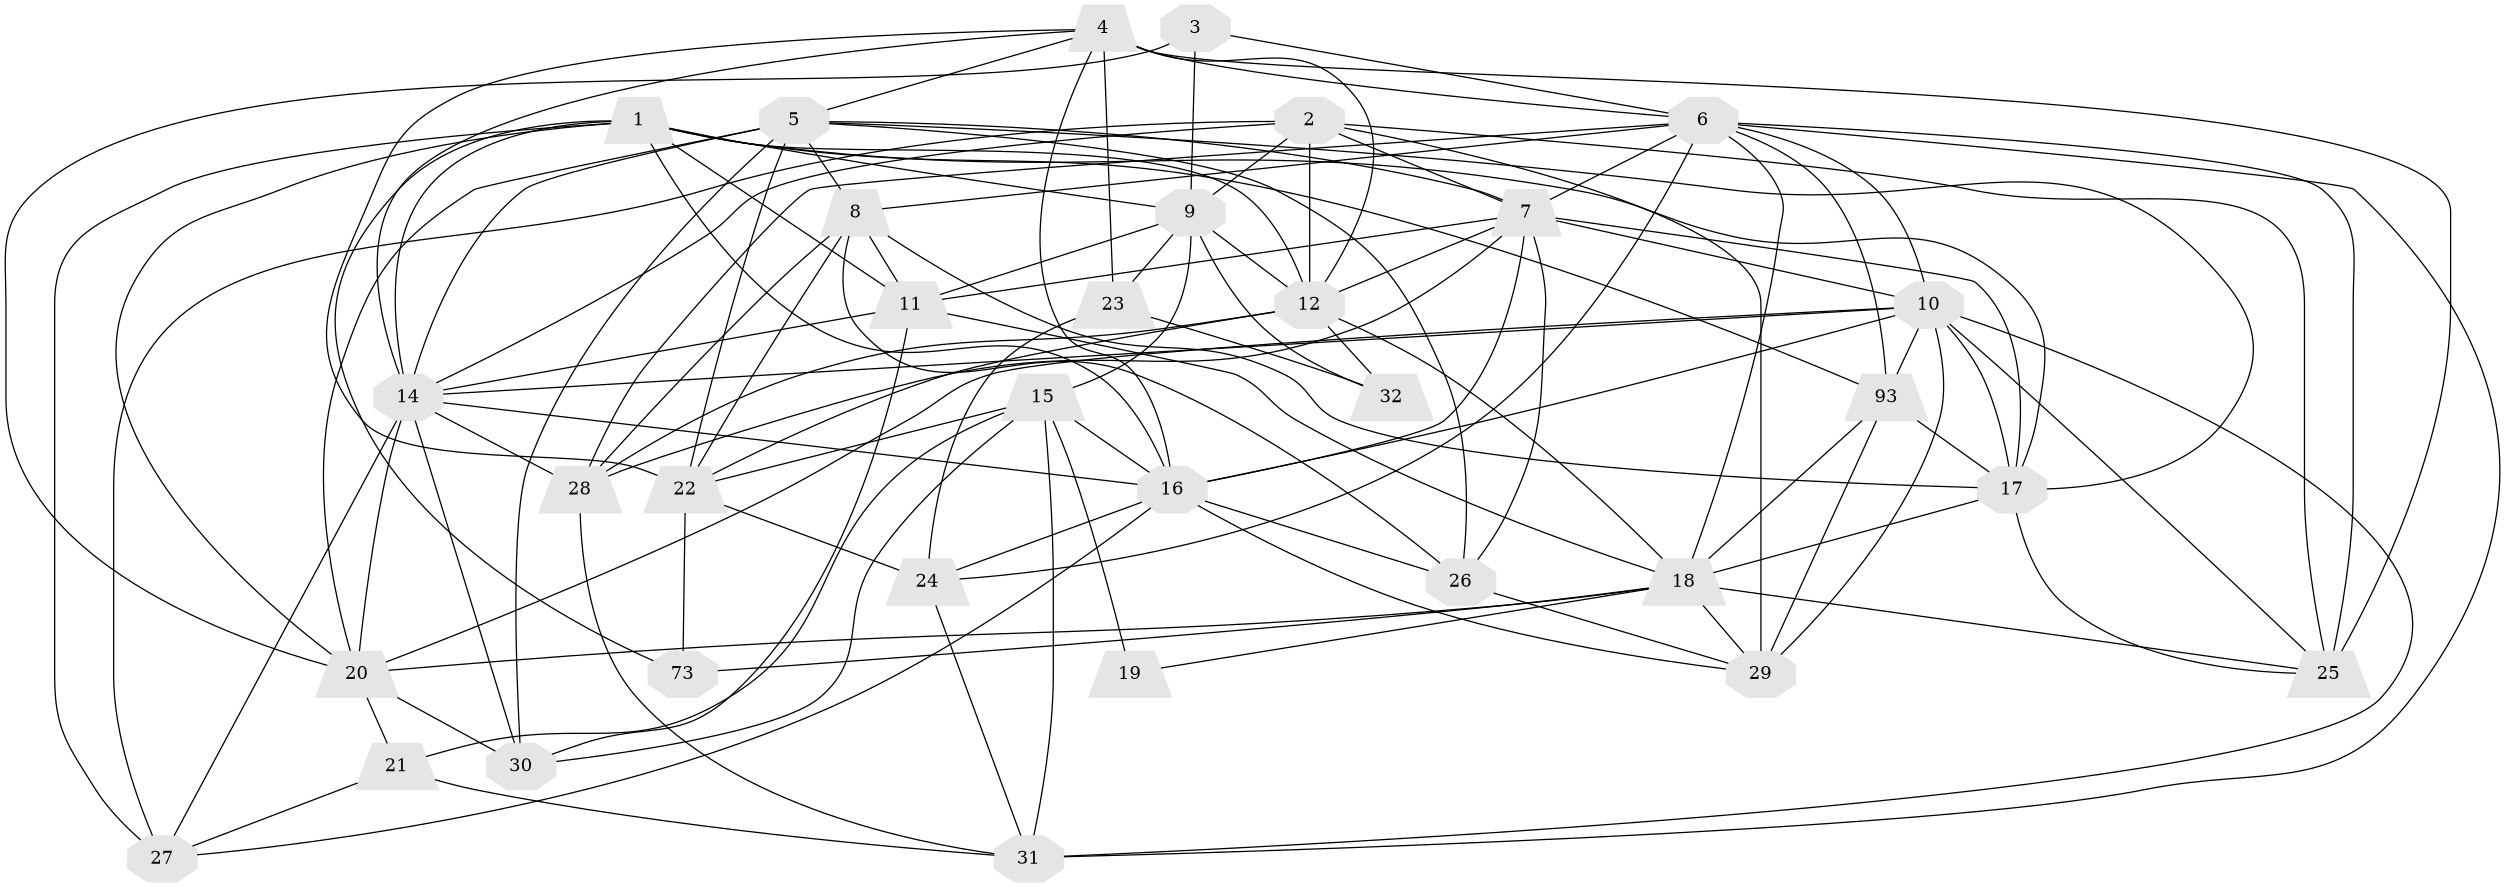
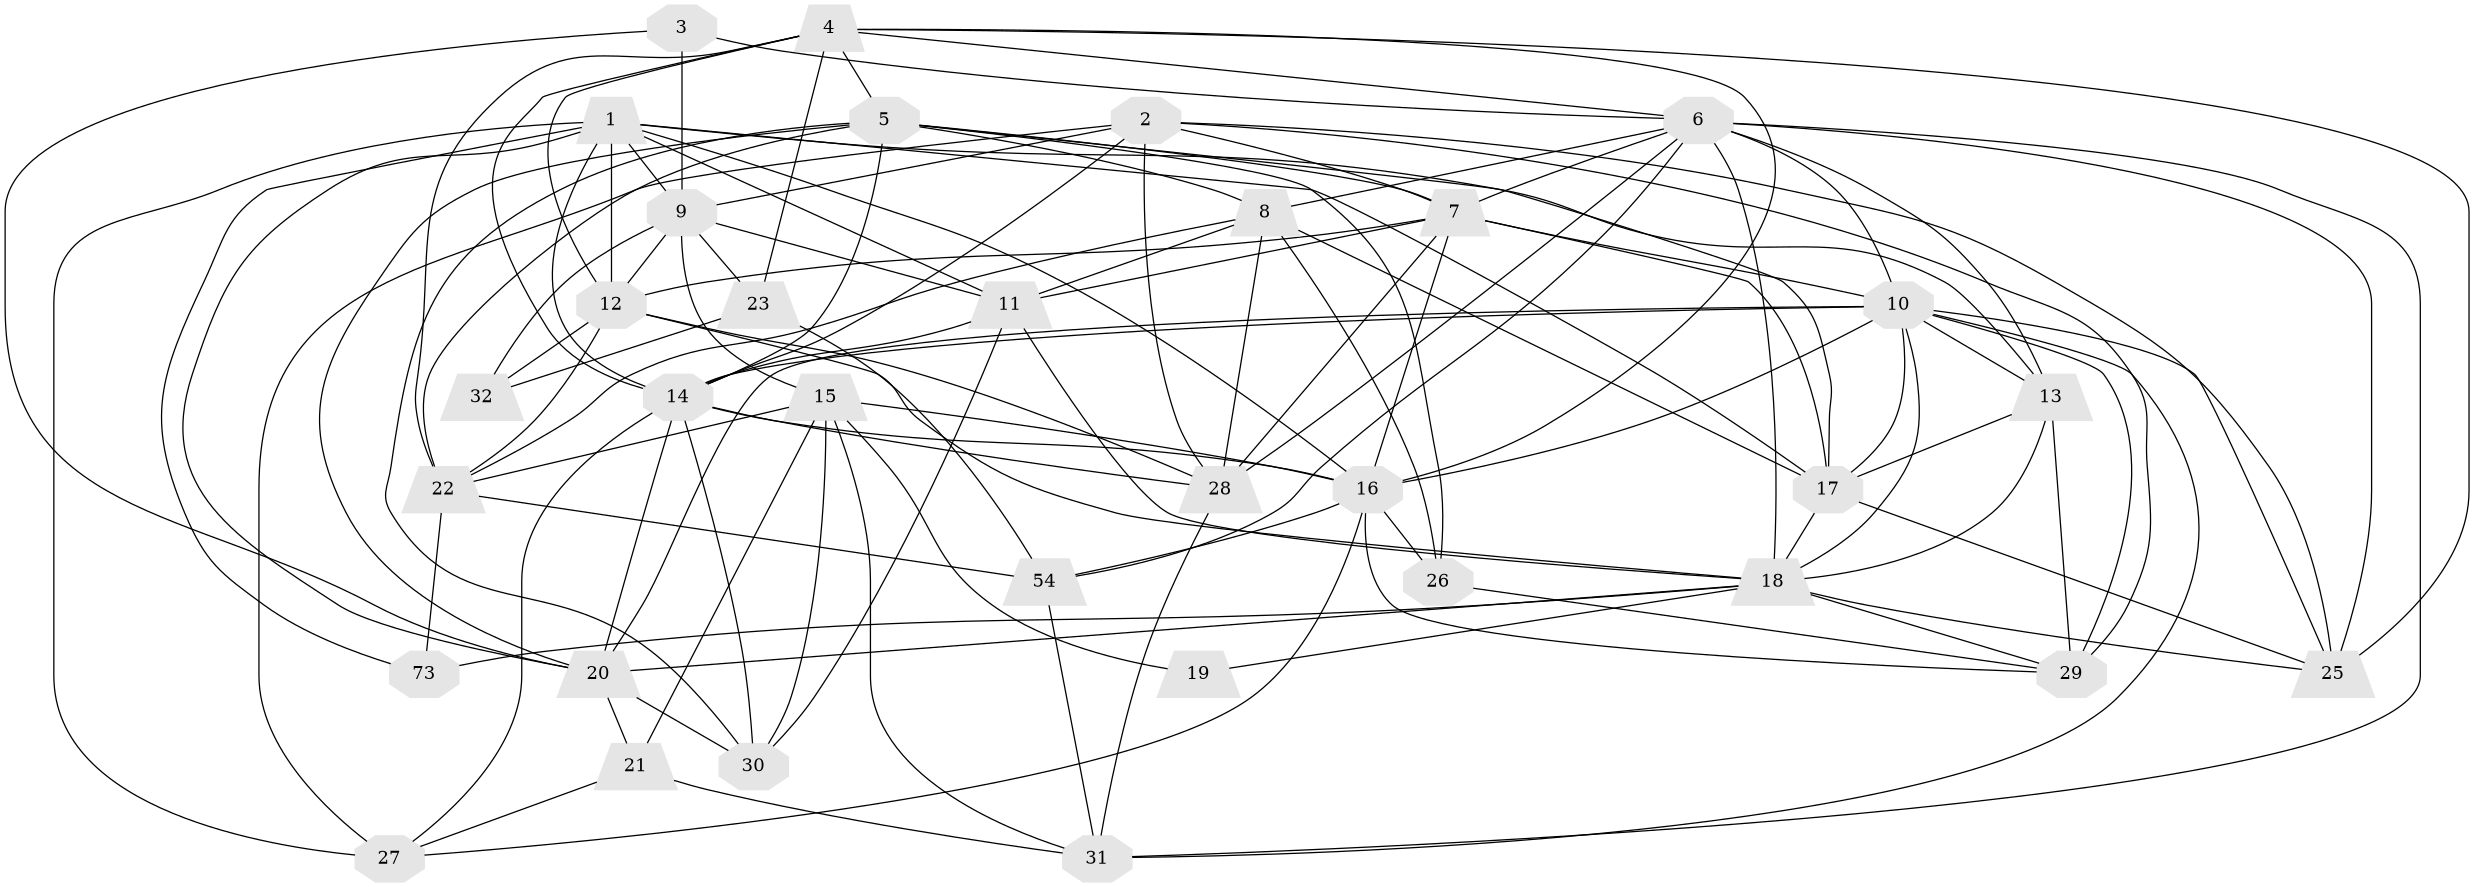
edge "2" -- "12": now "2" -- "28"
edge "7" -- "26": removed
node "93": label "93" -> "13"
edge "10" -- "18": added
node "24": label "24" -> "54"
